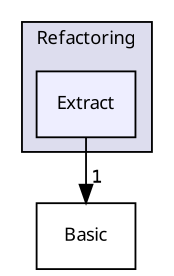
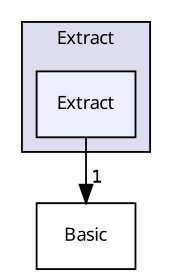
cluster "Refactoring": label "Refactoring" -> "Extract"
